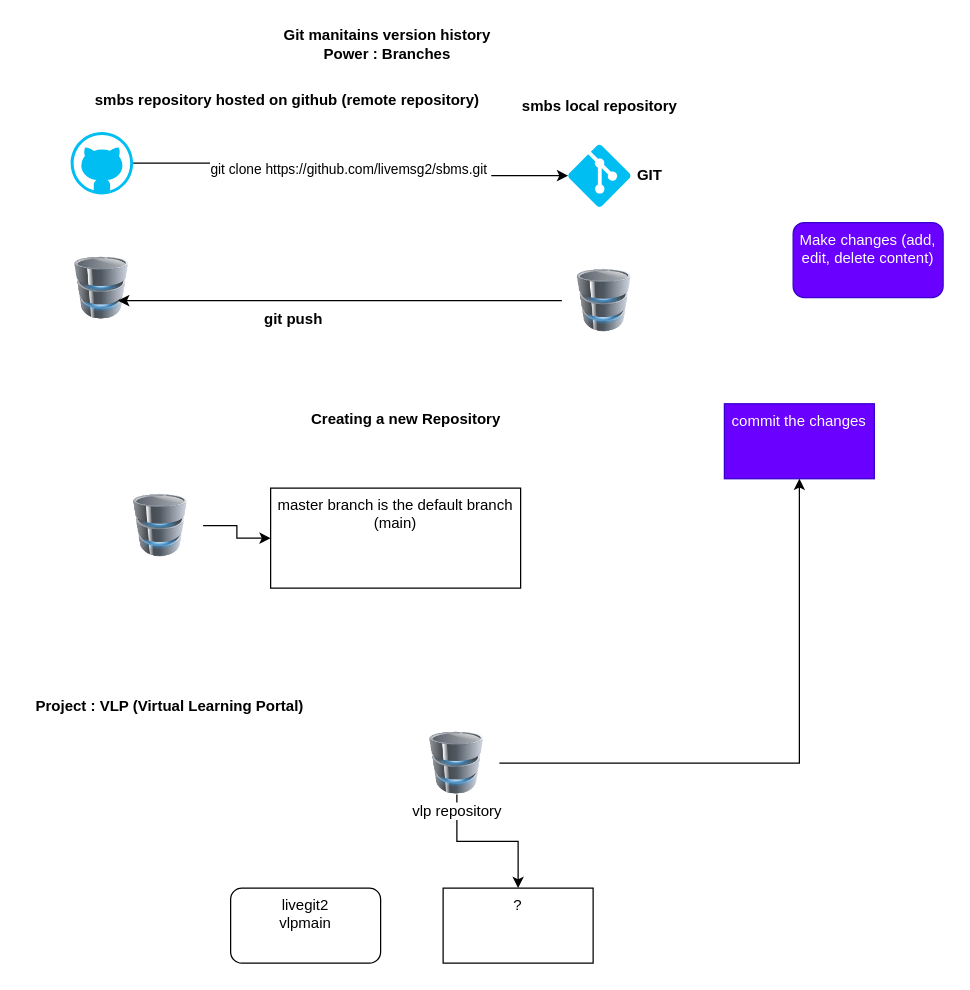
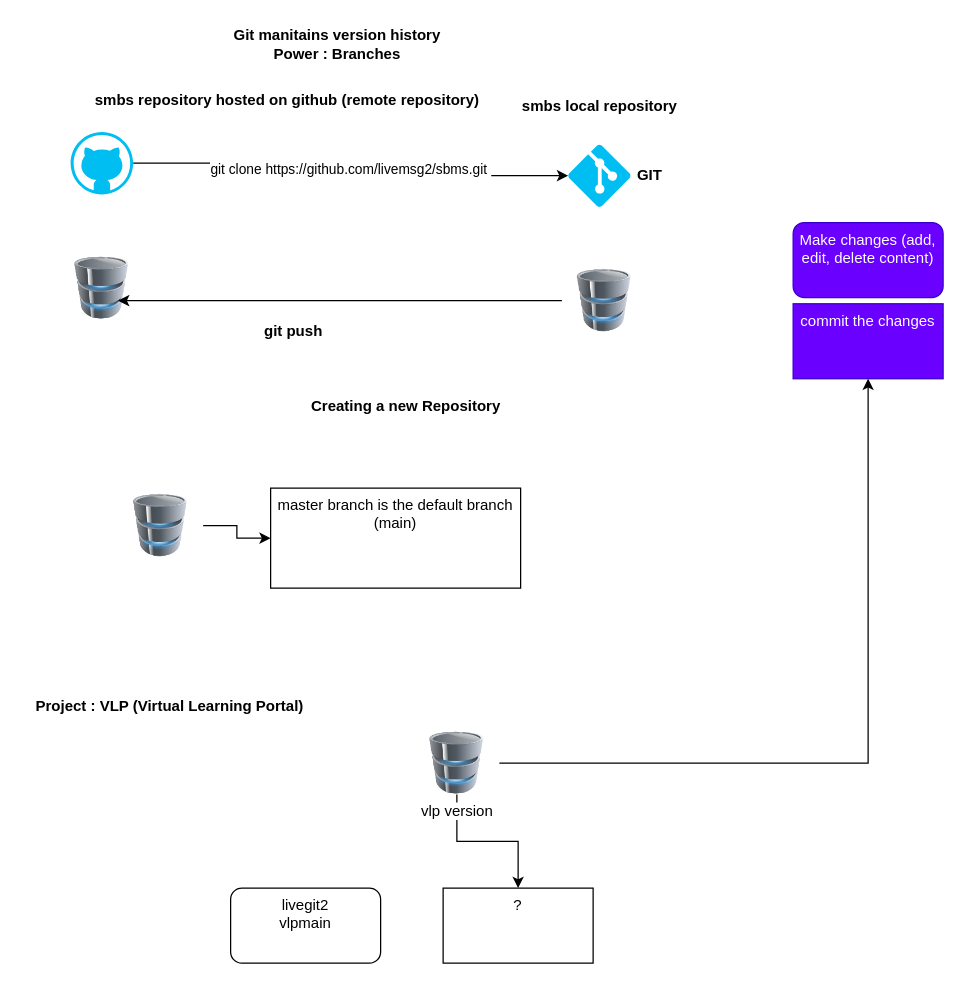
node "Git manitains version history Power : Branches": moved (387, 44) -> (337, 44)
node "git push": moved (293, 319) -> (293, 332)
node "Creating a new Repository": moved (406, 419) -> (406, 407)
node "commit the changes": moved (799, 441) -> (868, 341)
node "vlp repository": label "vlp repository" -> "vlp version"
